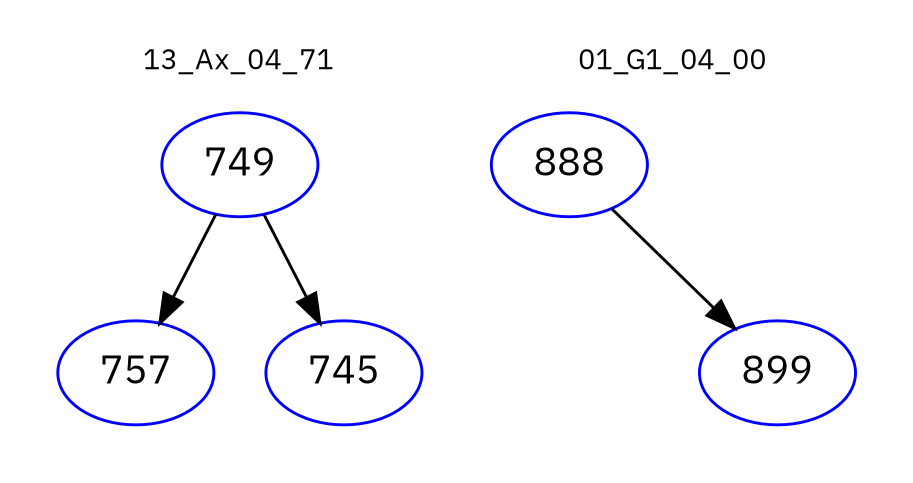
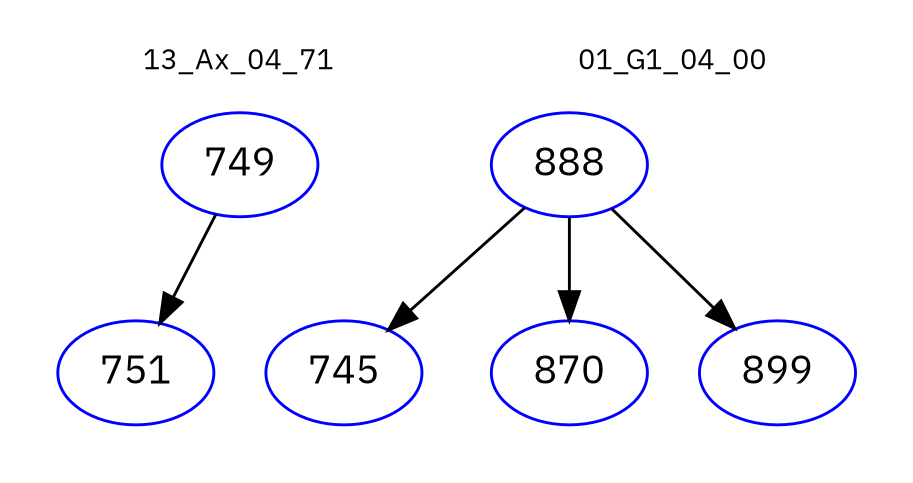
edge "749" -> "745": now "888" -> "745"
node "757": label "757" -> "751"
node "870": added
